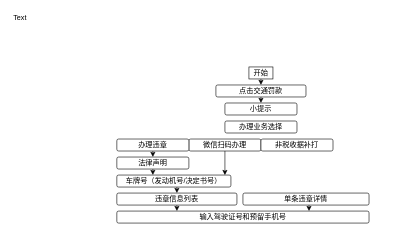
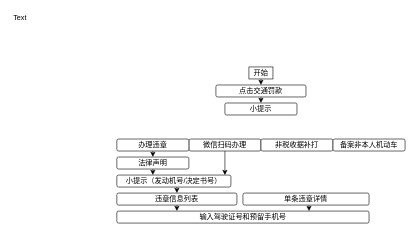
node "办理业务选择": removed
node "备案非本人机动车": added
node "车牌号（发动机号/决定书号）": label "车牌号（发动机号/决定书号）" -> "小提示（发动机号/决定书号）"
